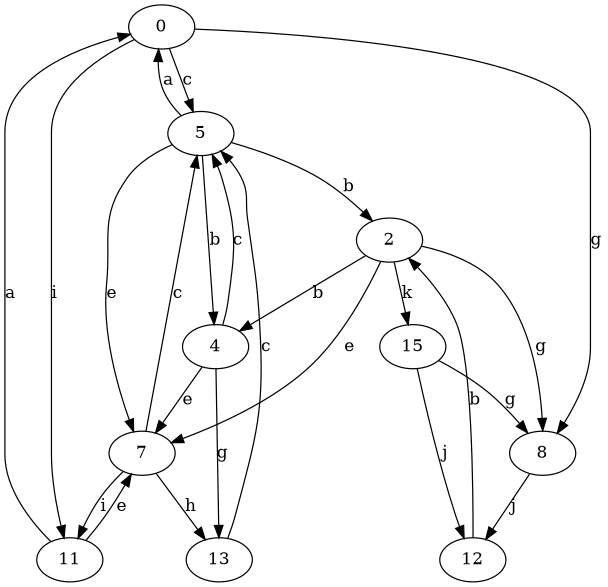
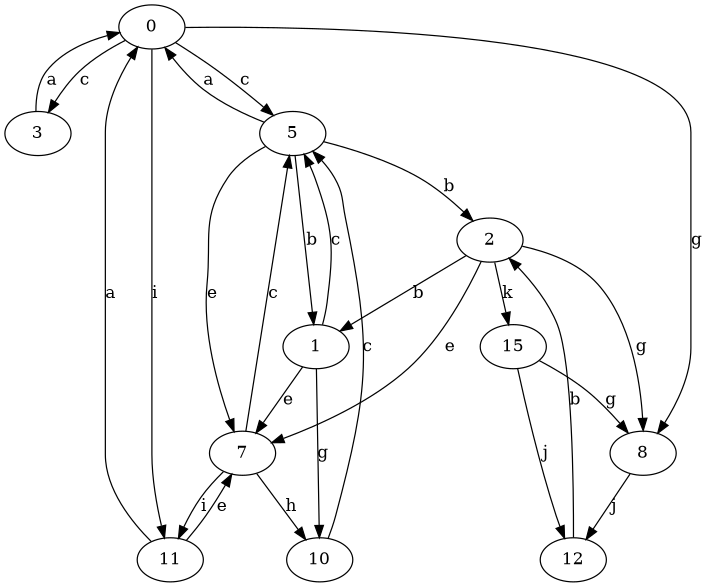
node "3": added
node "4": label "4" -> "1"
node "13": label "13" -> "10"
